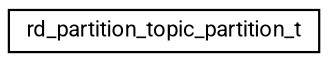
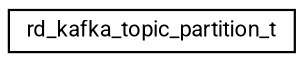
node "rd_partition_topic_partition_t": label "rd_partition_topic_partition_t" -> "rd_kafka_topic_partition_t"
